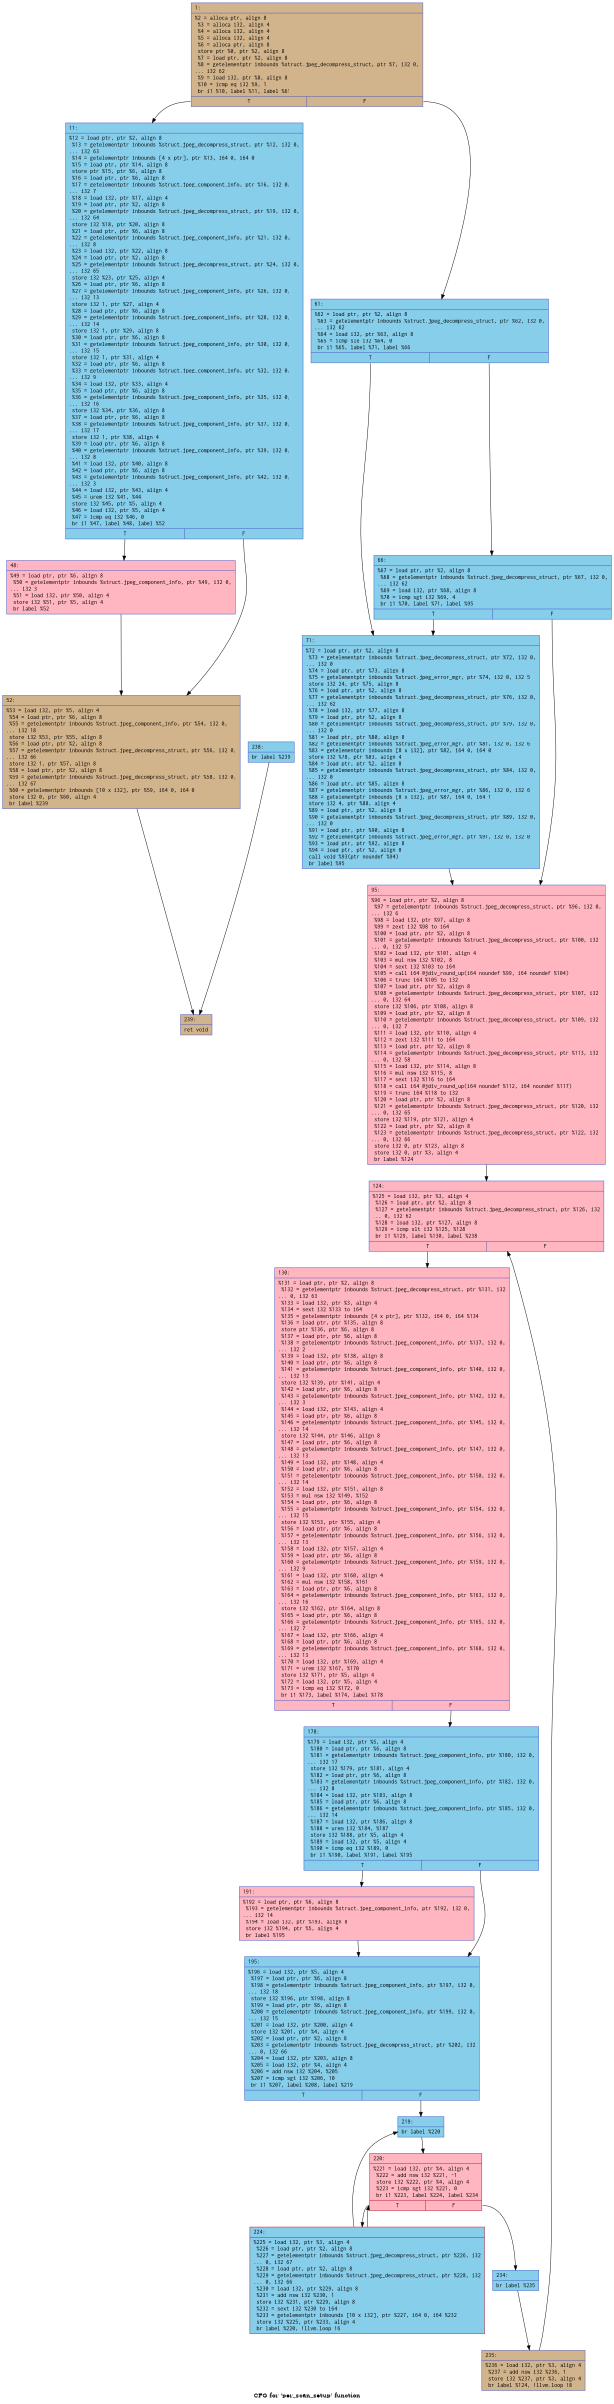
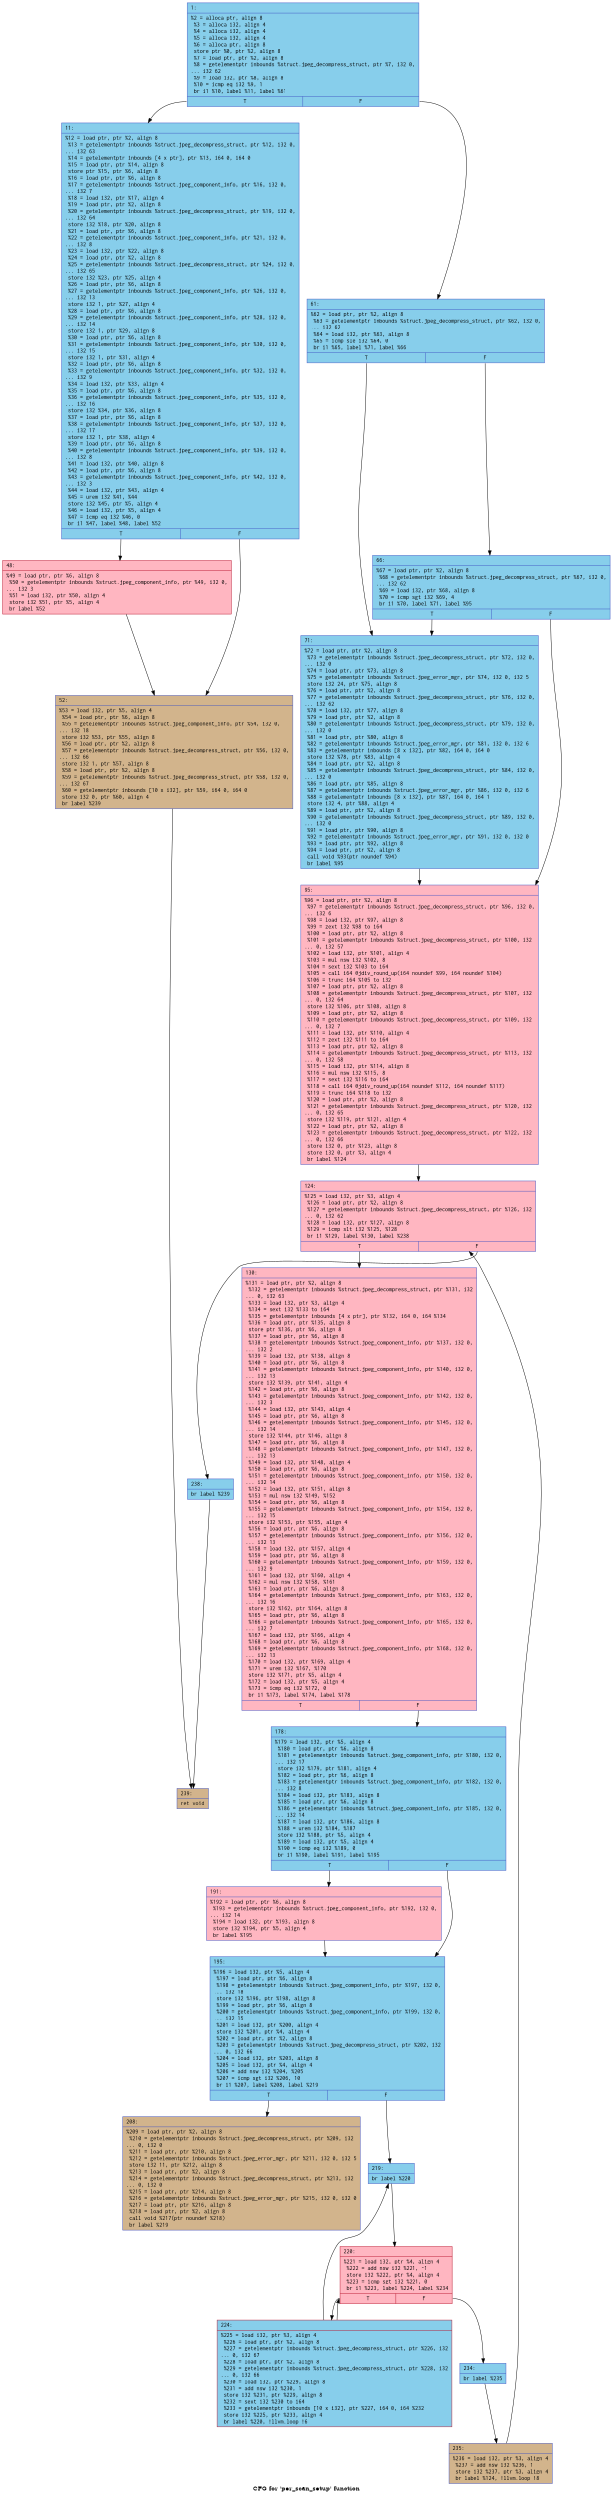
node "1:": fillcolor tan -> skyblue
node "48:": color #3d50c3ff -> #b70d28ff
edge "124:" -> "238:": added
node "208:": added
